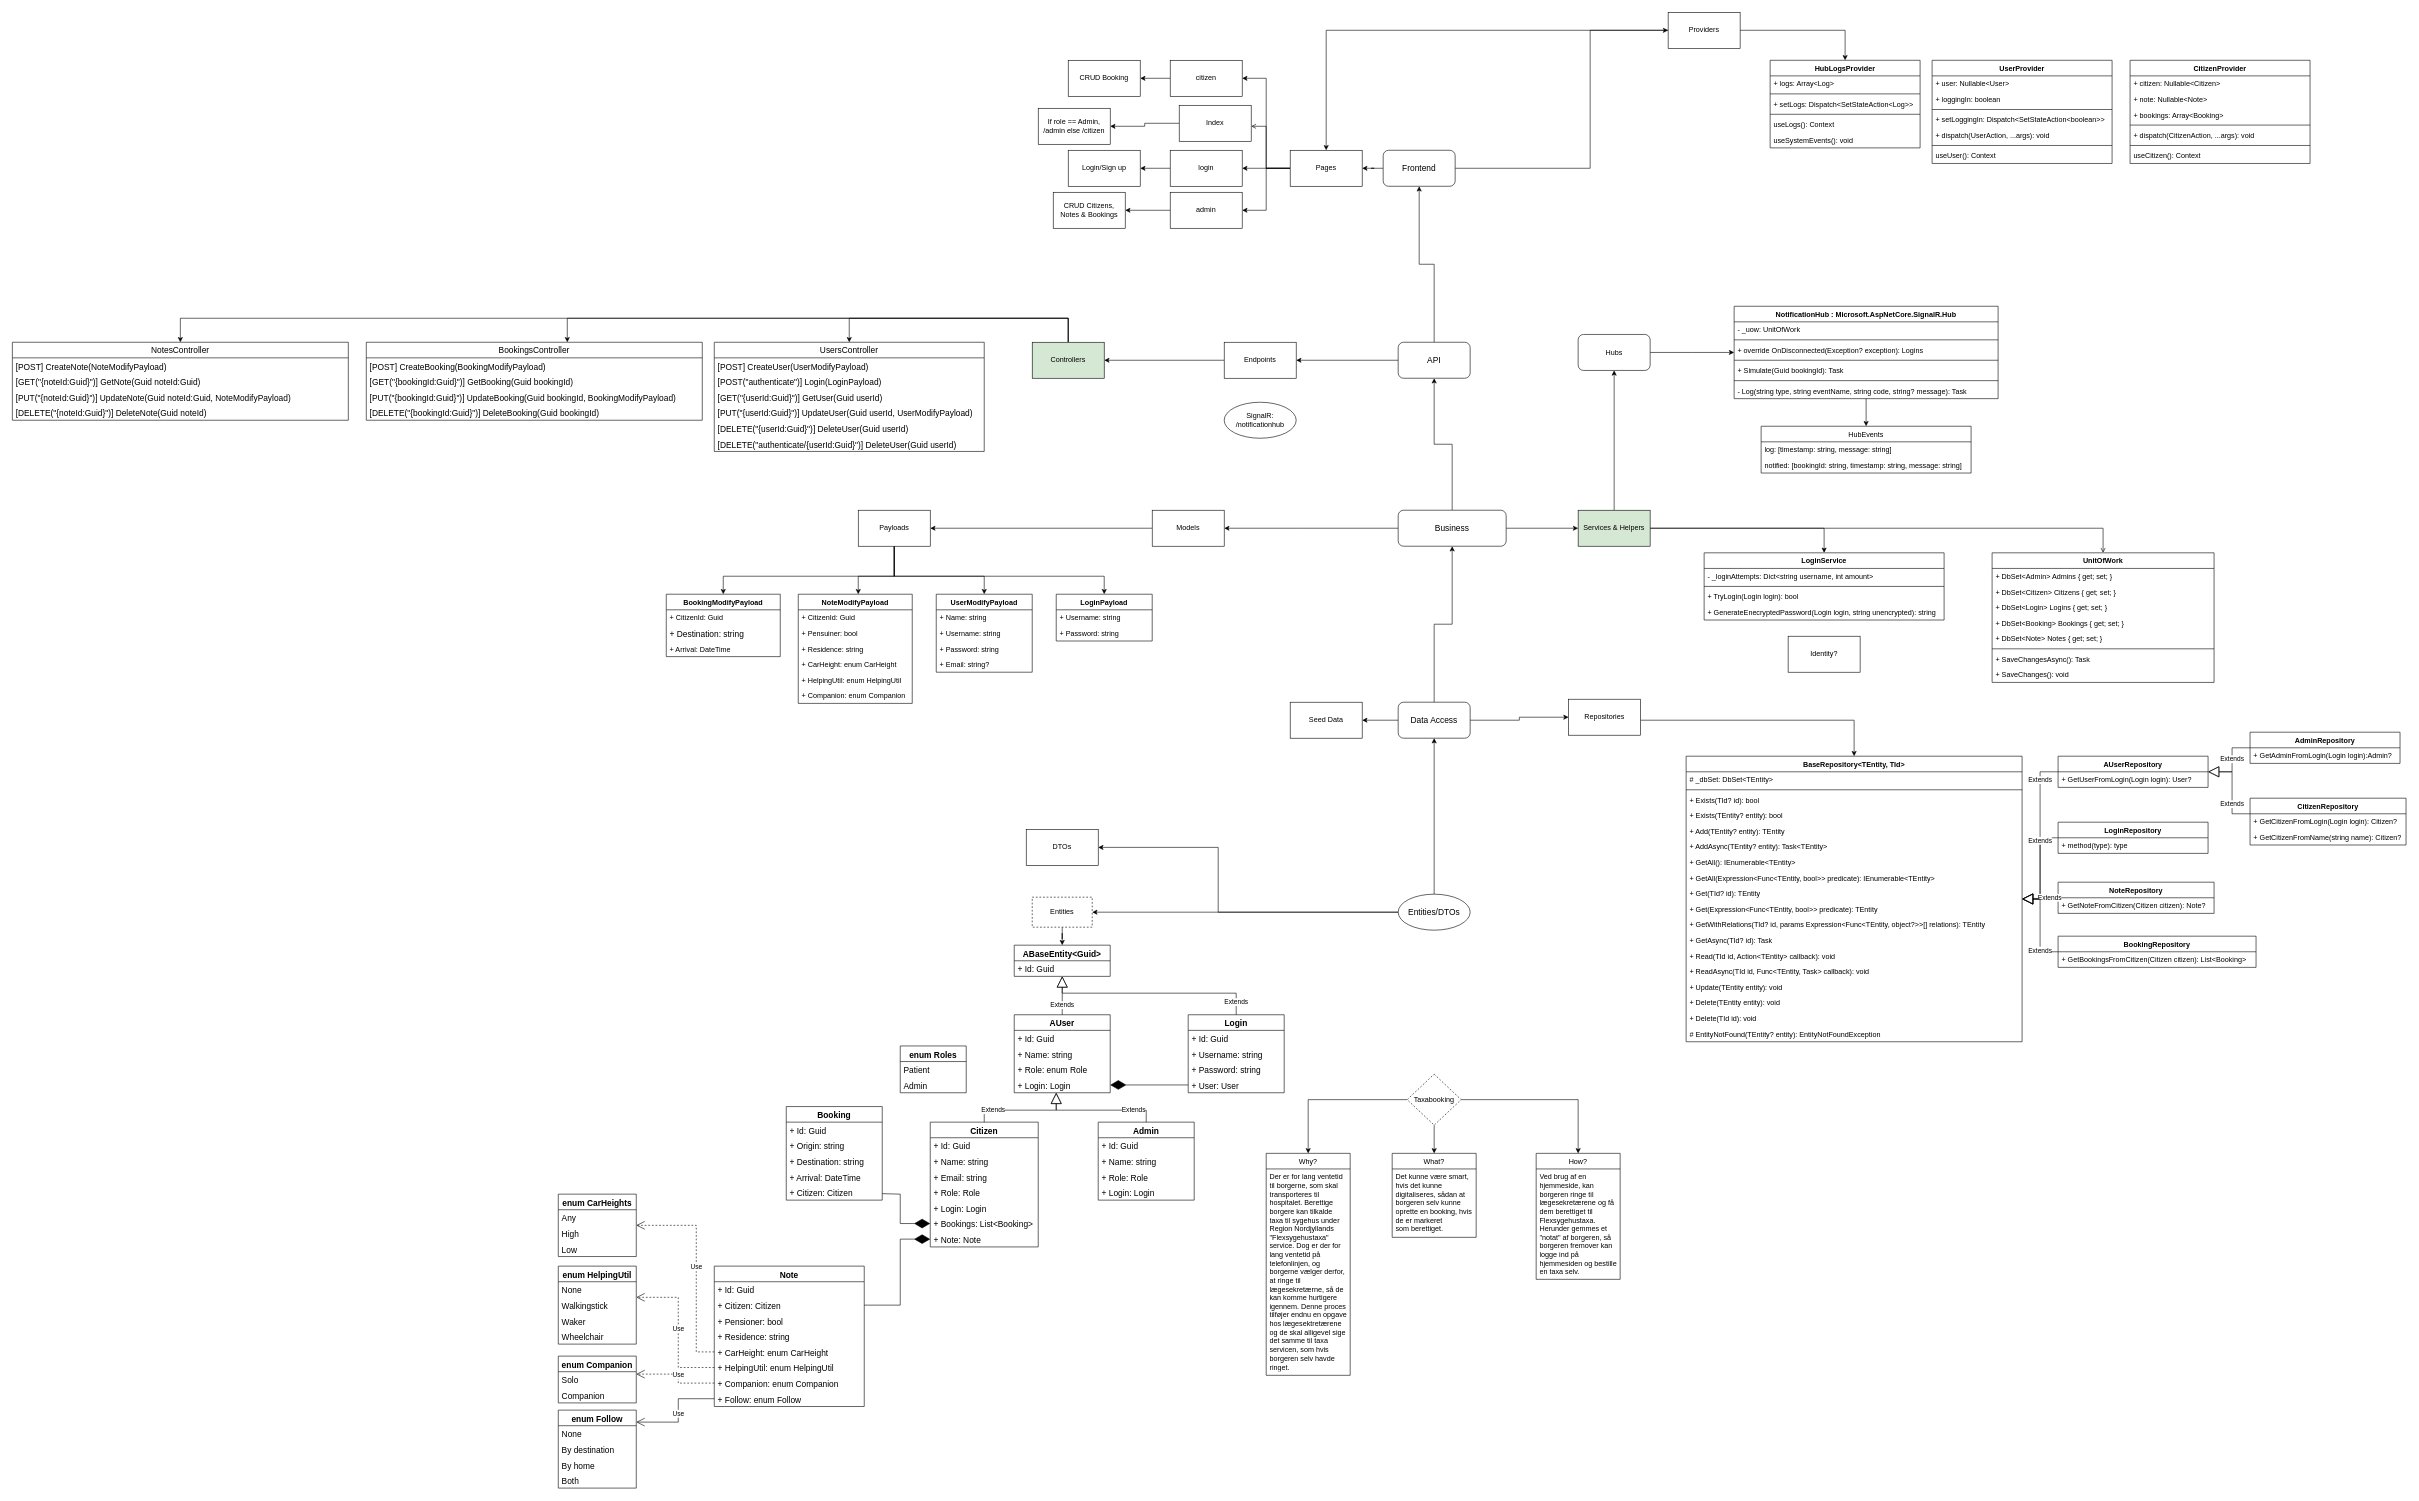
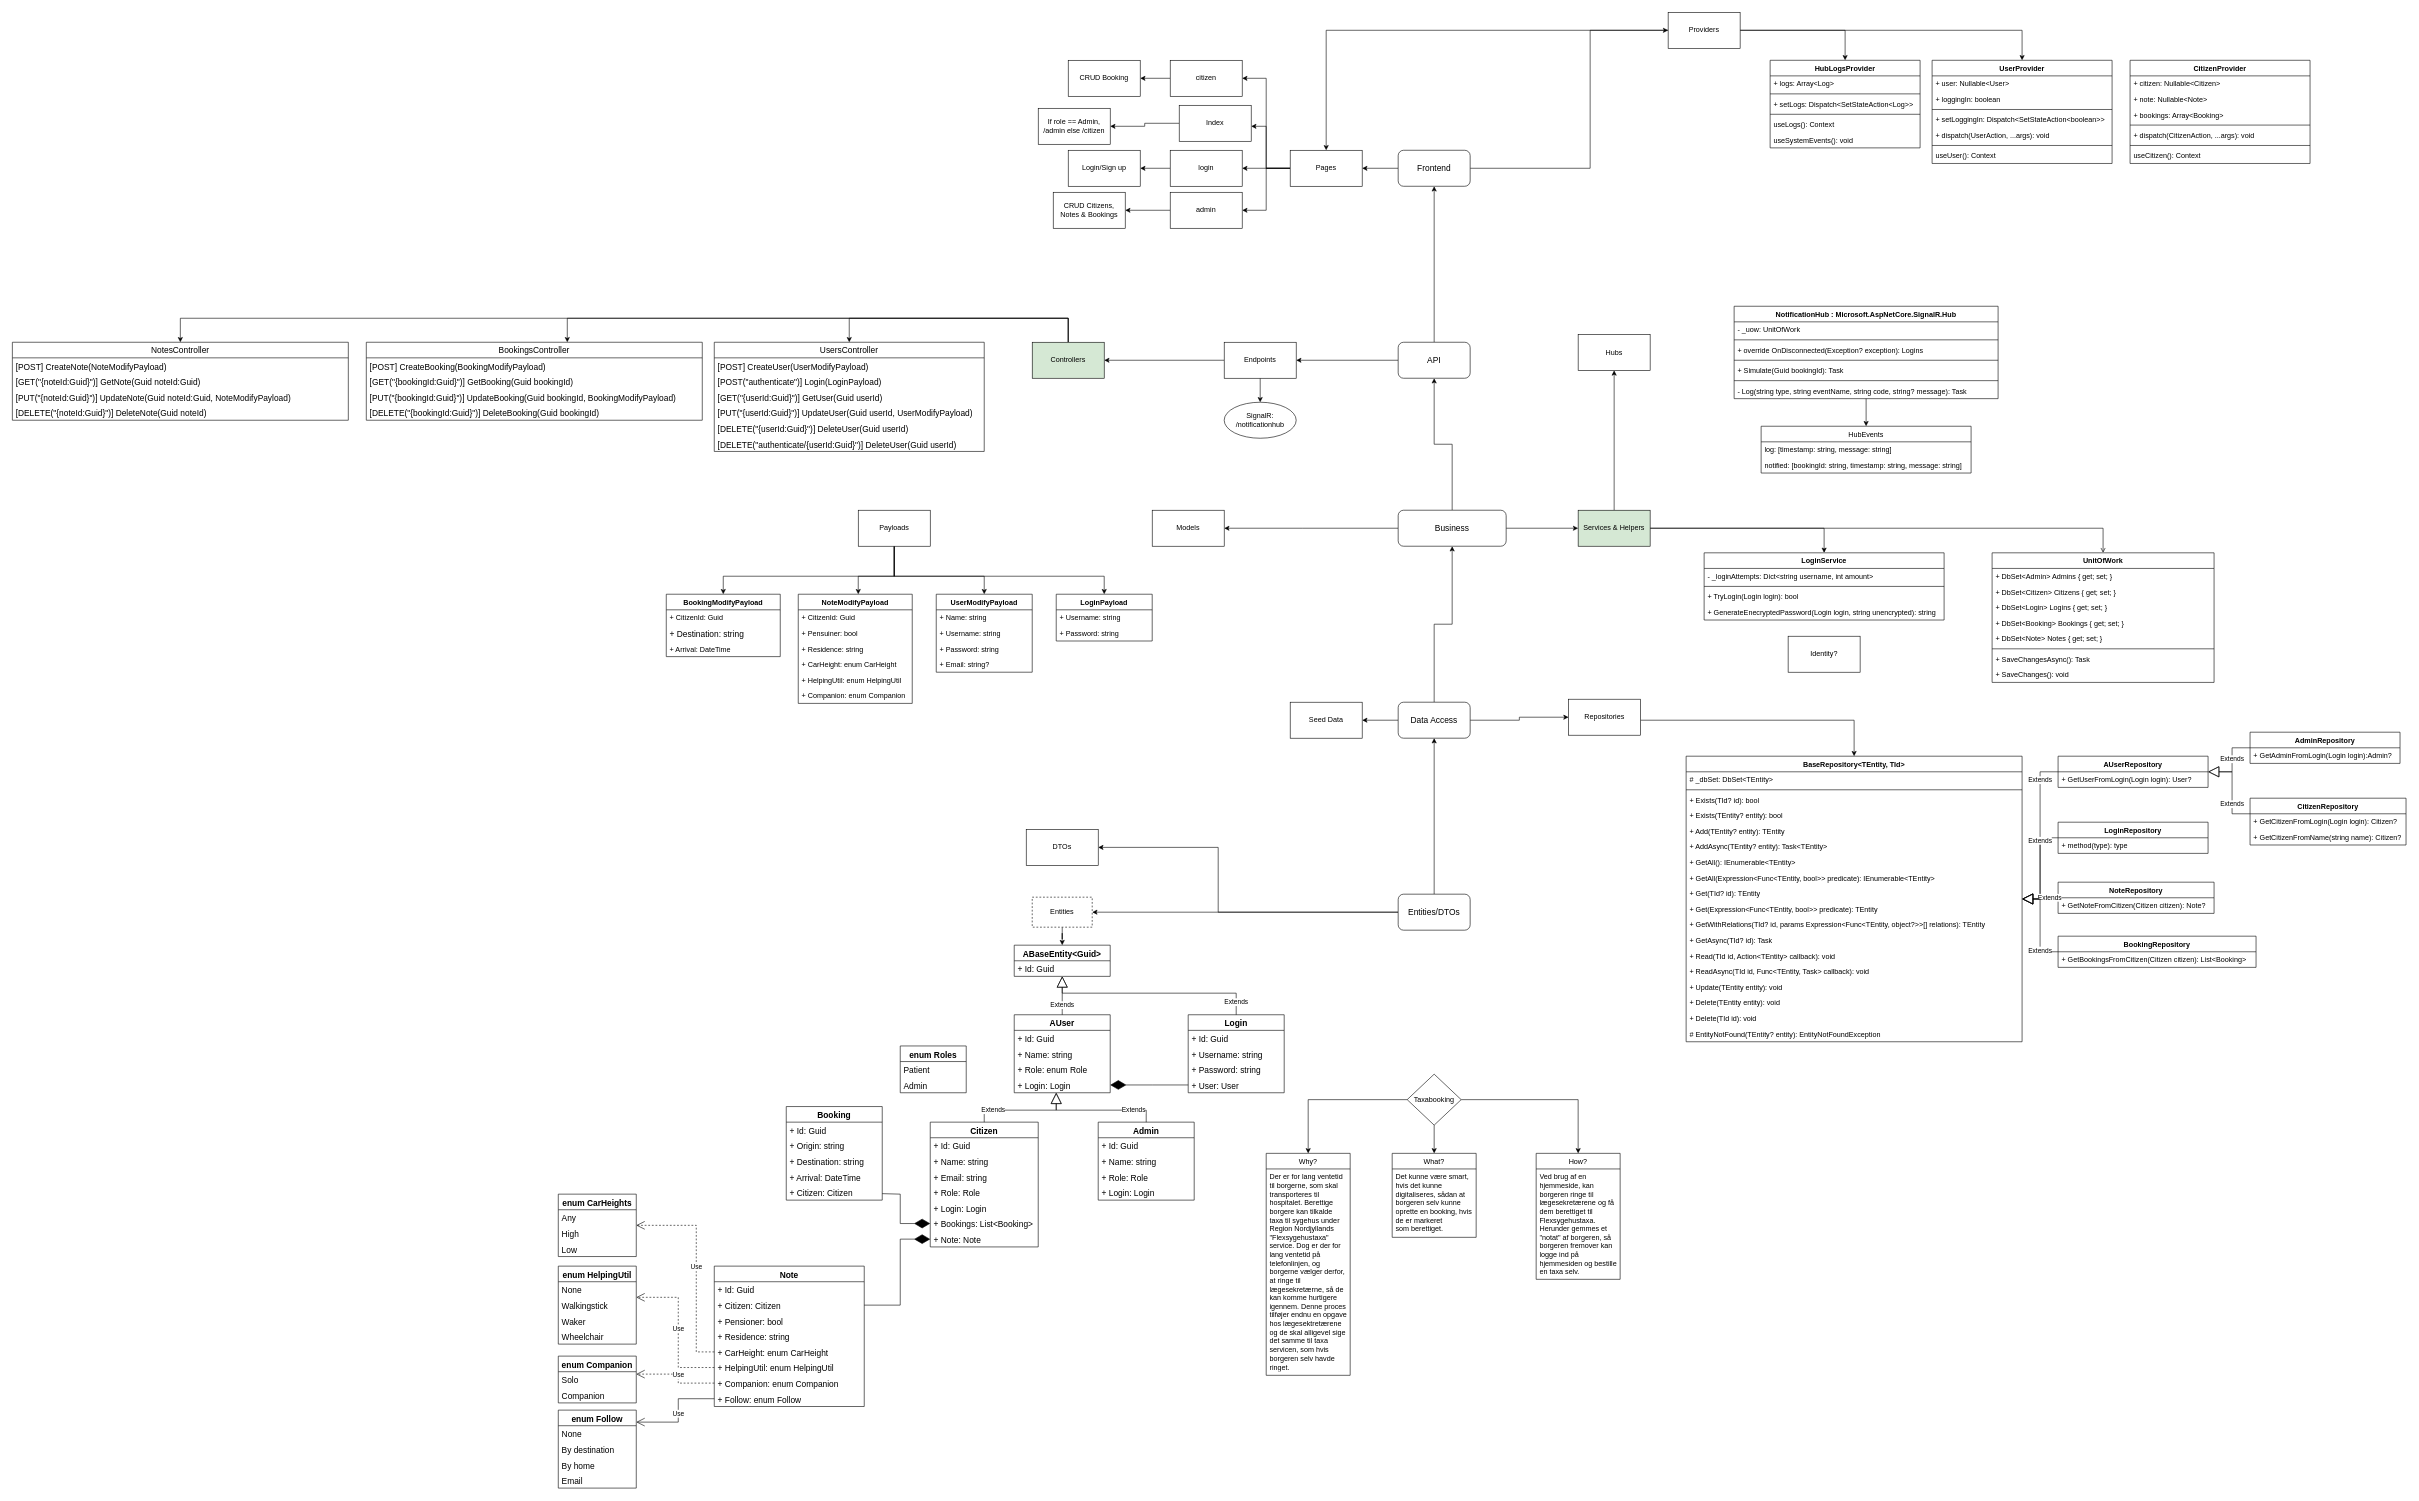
edge "Providers" -> "UserProvider": added
edge "Pages" -> "Index": arrowhead open -> classic
node "Frontend": moved (1419, 168) -> (1434, 168)
node "Hubs": shape rounded rectangle -> rectangle
edge "Hubs" -> "NotificationHub : Microsoft.AspNetCore.SignalR.Hub": removed
edge "Endpoints" -> "SignalR: /notificationhub": added
edge "Models" -> "Payloads": removed
node "Entities/DTOs": shape ellipse -> rounded rectangle
node "Taxabooking": style dashed -> solid
node "Both": label "Both" -> "Email"
